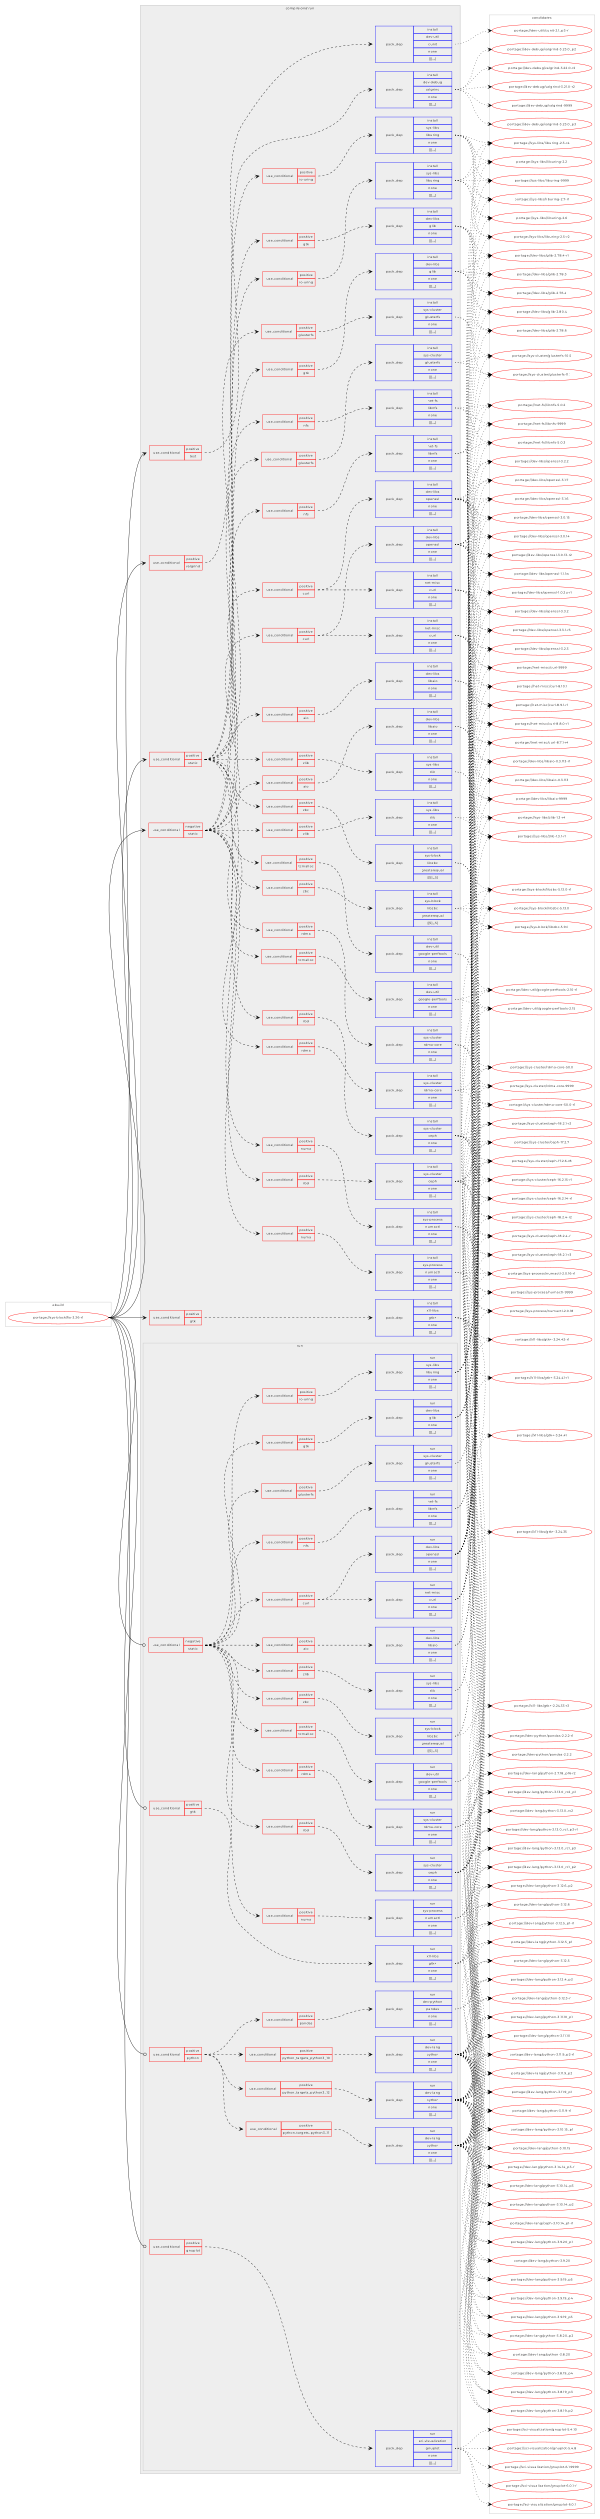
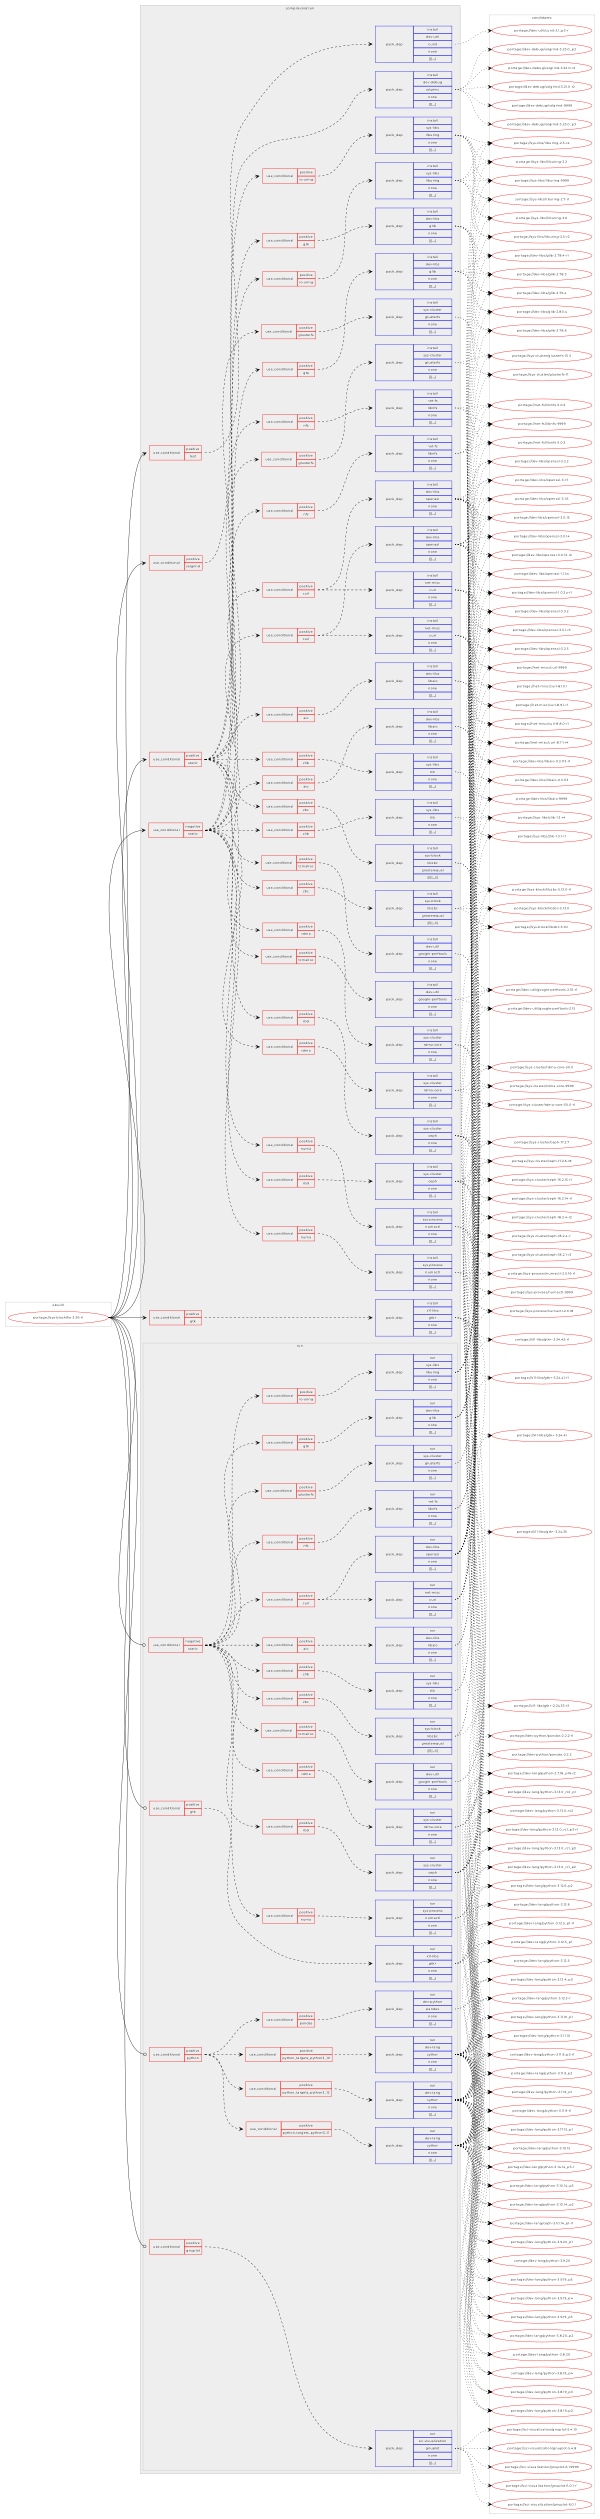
node "portage://sys-cluster/ceph-18.2.1-r2": removed
node "portage://dev-lang/python-3.10.15_p1": label "portage://dev-lang/python-3.10.15_p1" -> "portage://dev-lang/python-3.17.15_p1"
